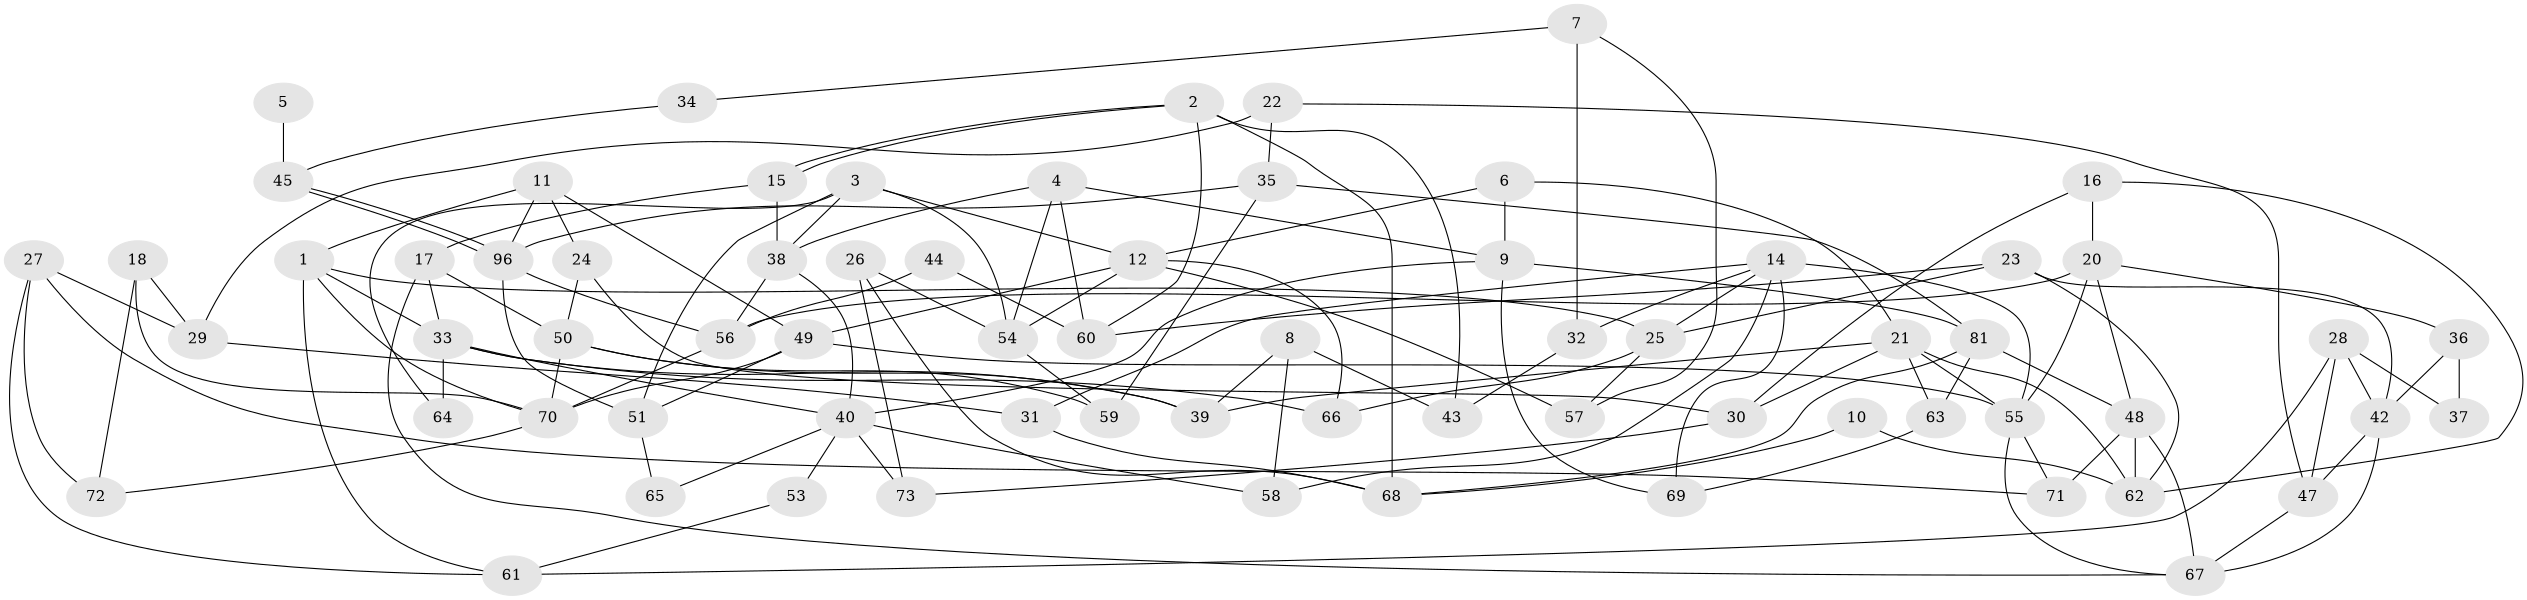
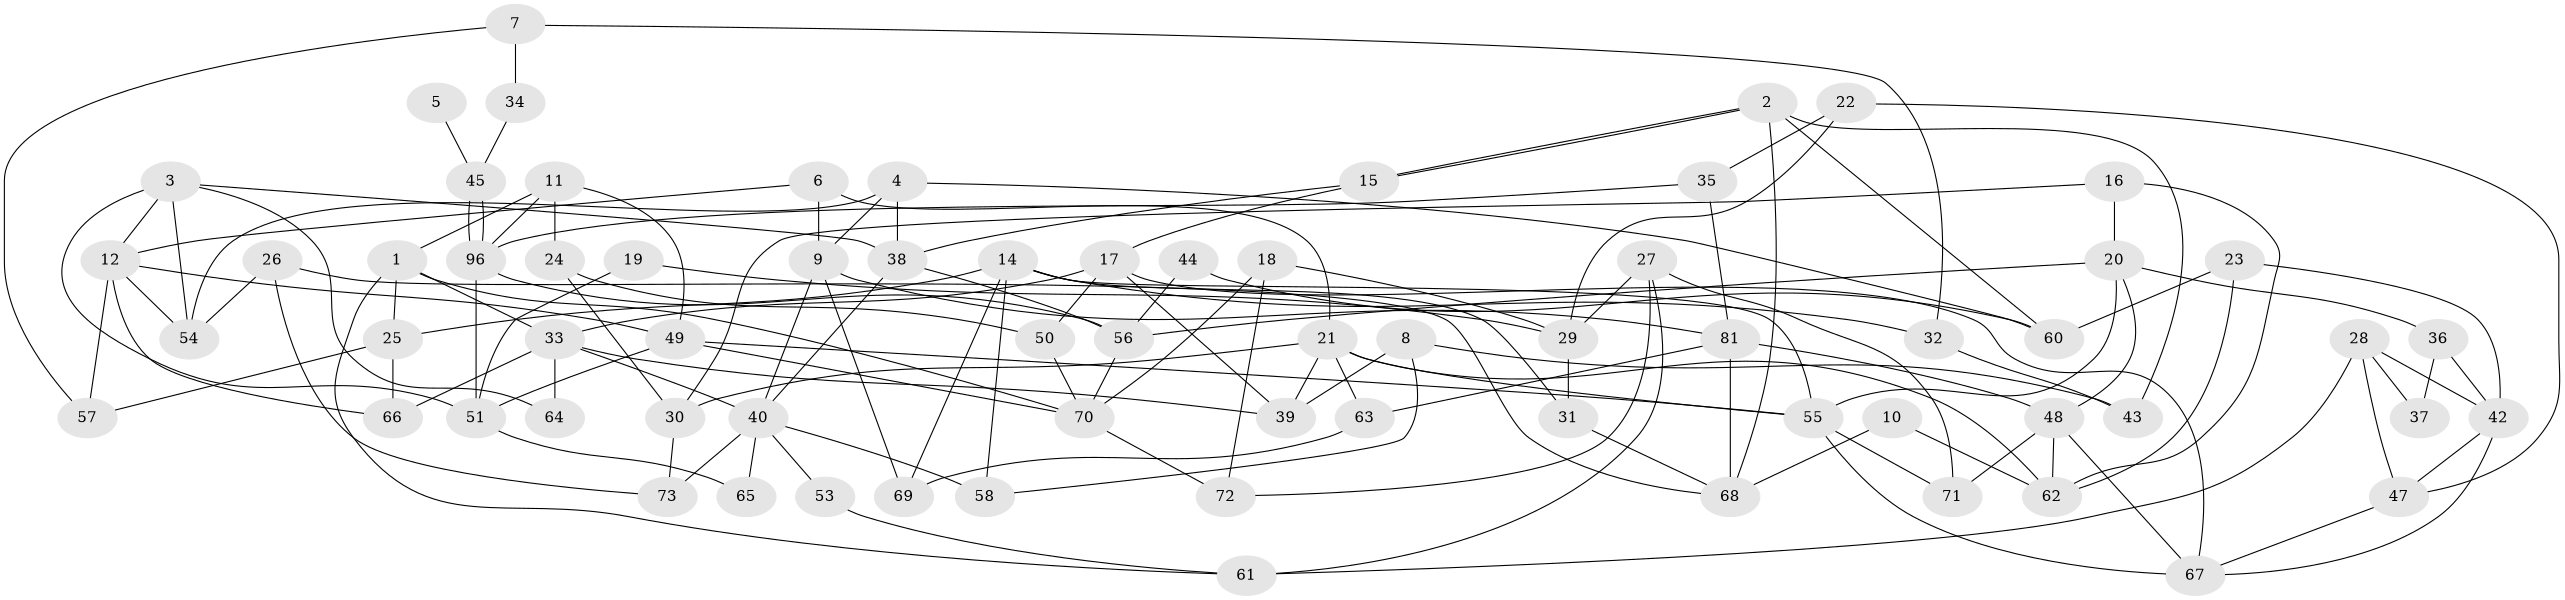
node "19": added
edge "23" -- "25": removed
edge "50" -- "39": now "17" -- "39"
node "59": removed
